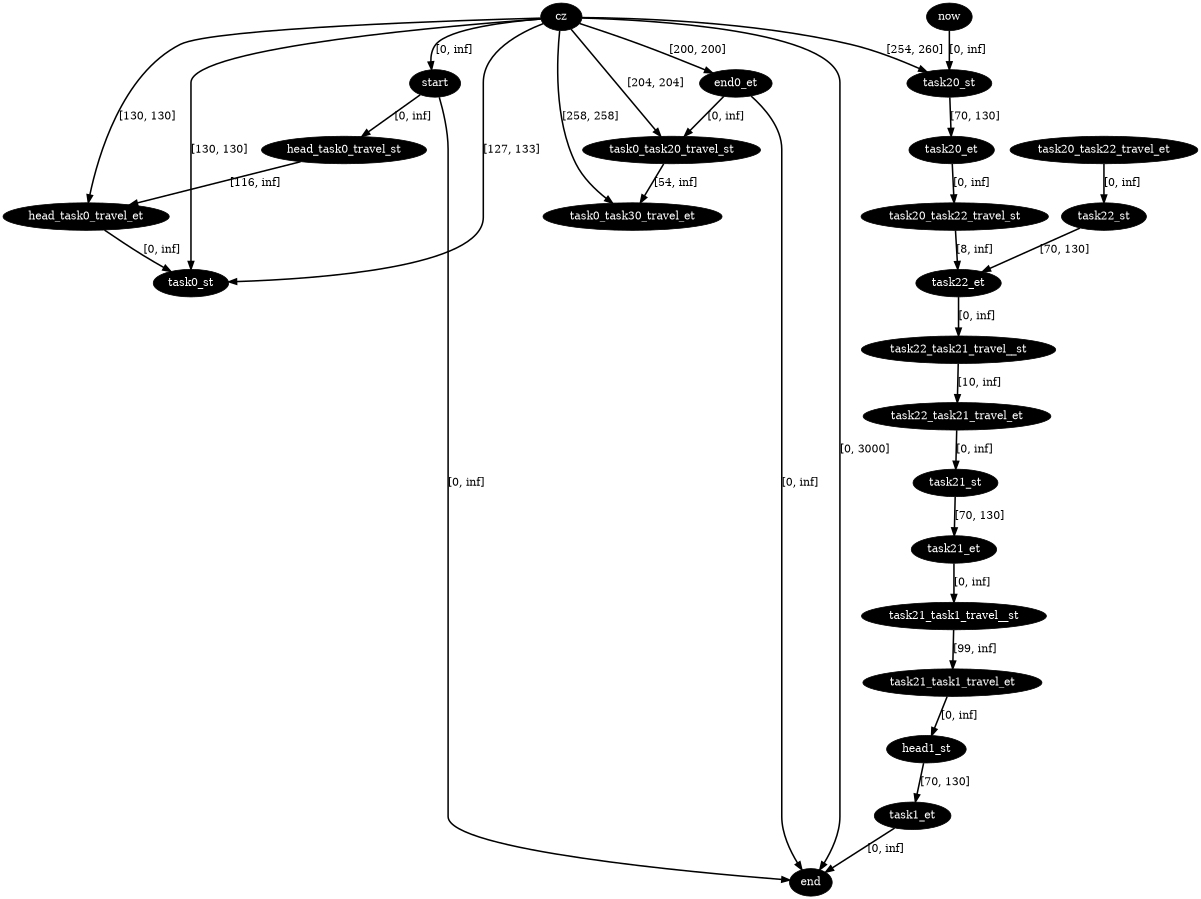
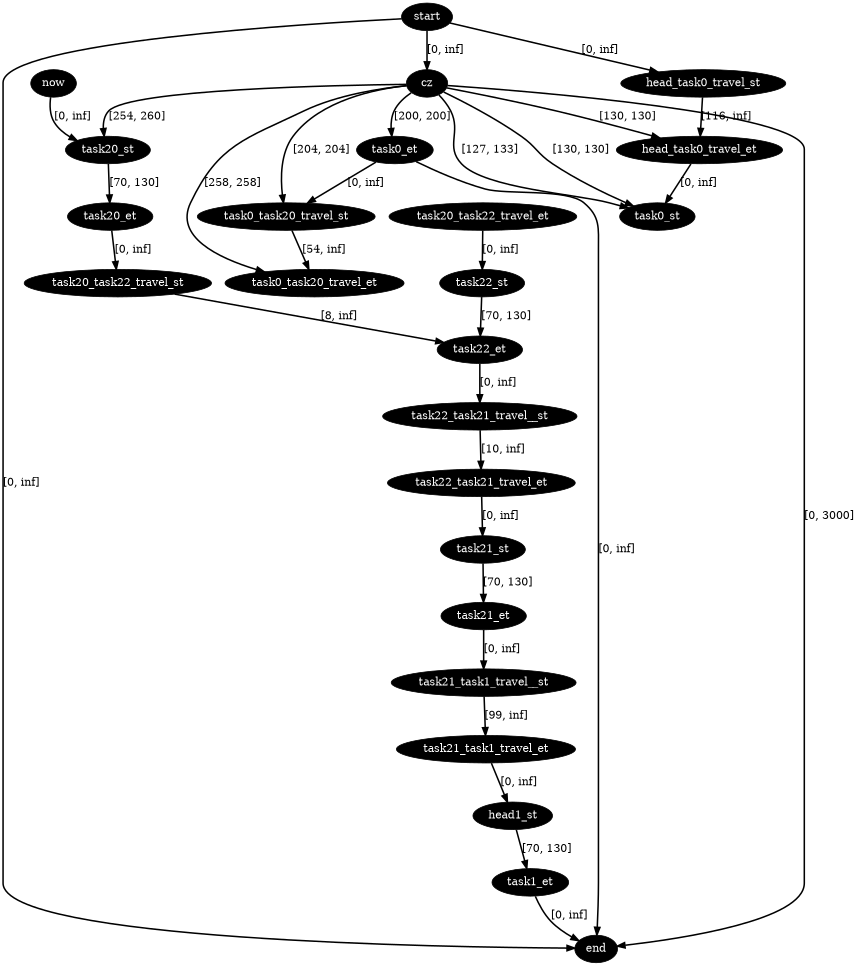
edge "cz" -> "start": reversed
node "end0_et": label "end0_et" -> "task0_et"
node "task0_task30_travel_et": label "task0_task30_travel_et" -> "task0_task20_travel_et"
